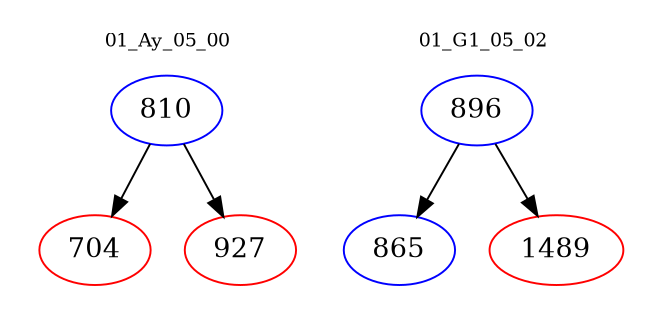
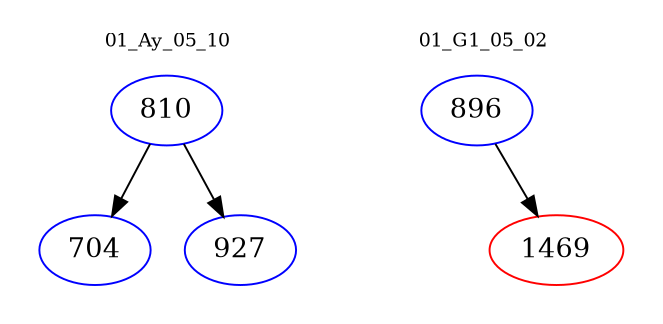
cluster "01_Ay_05_00": label "01_Ay_05_00" -> "01_Ay_05_10"
node "704": color red -> blue
node "927": color red -> blue
node "865": removed
node "1489": label "1489" -> "1469"
